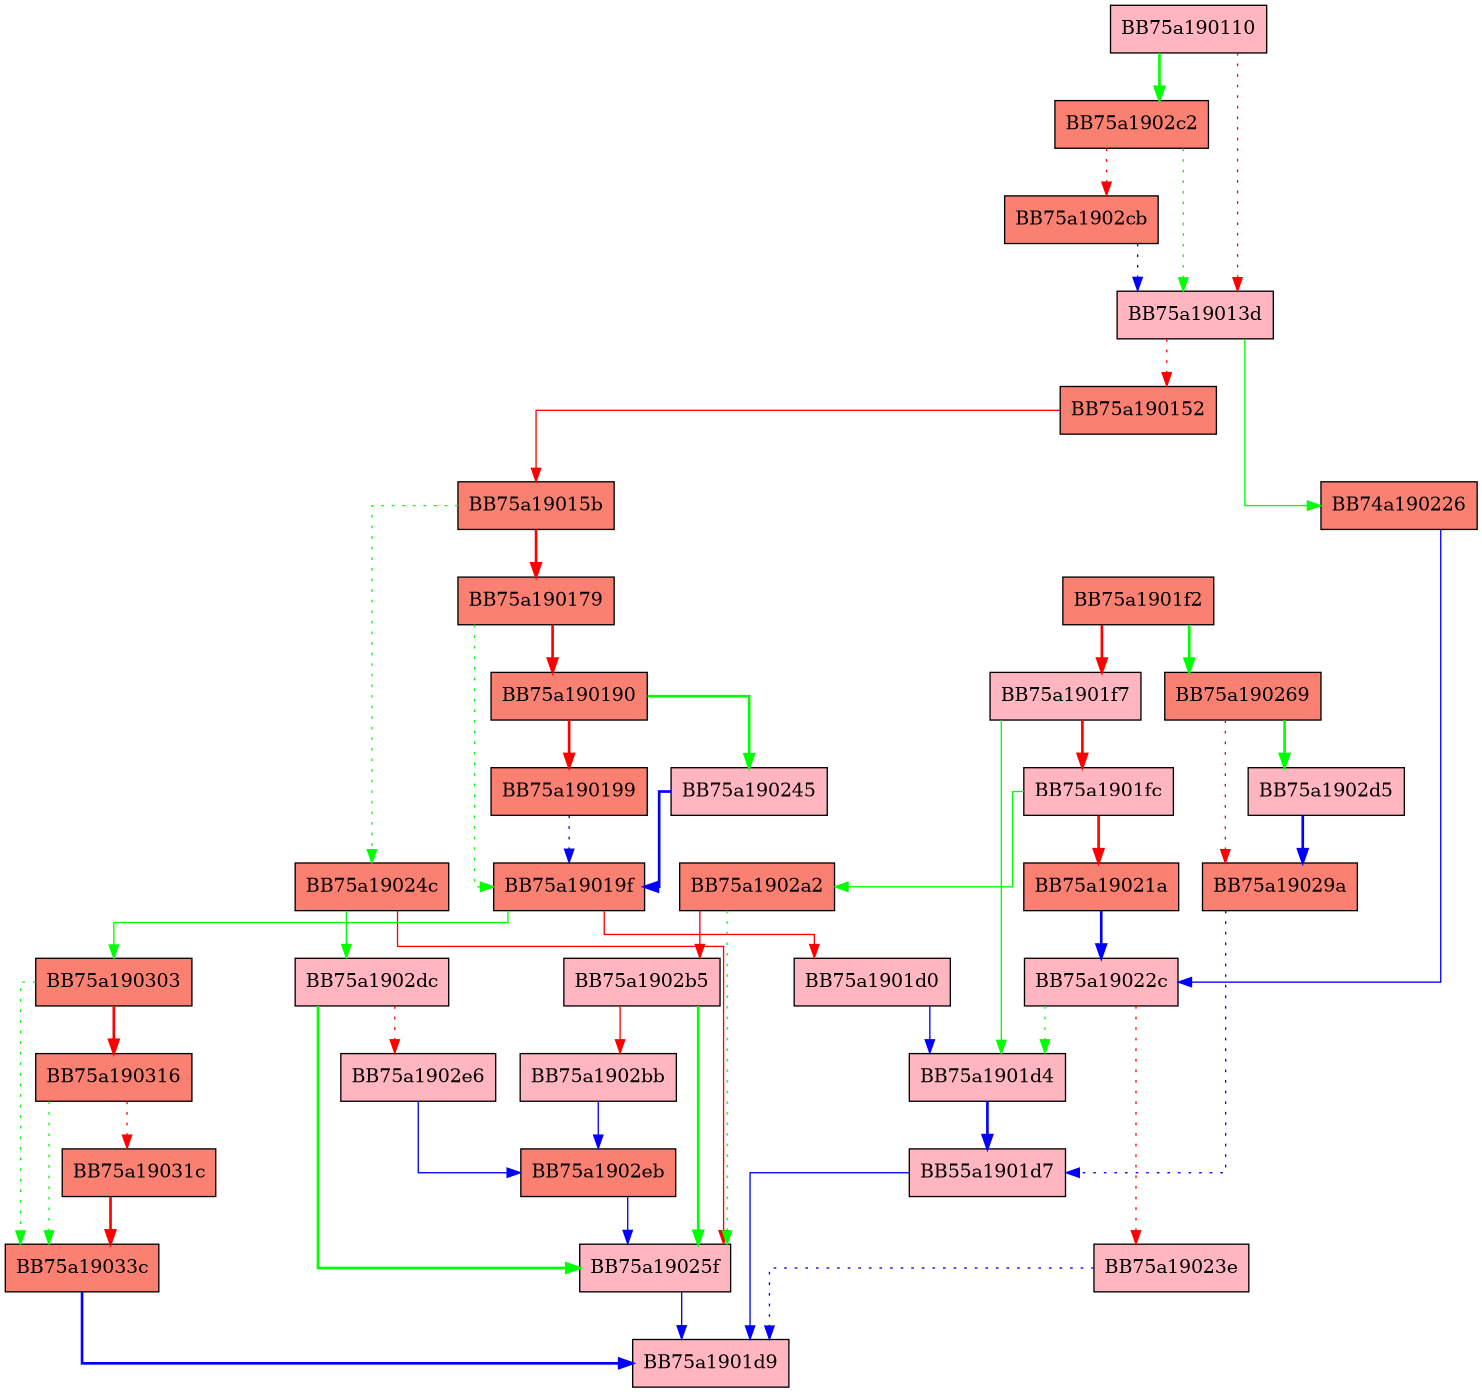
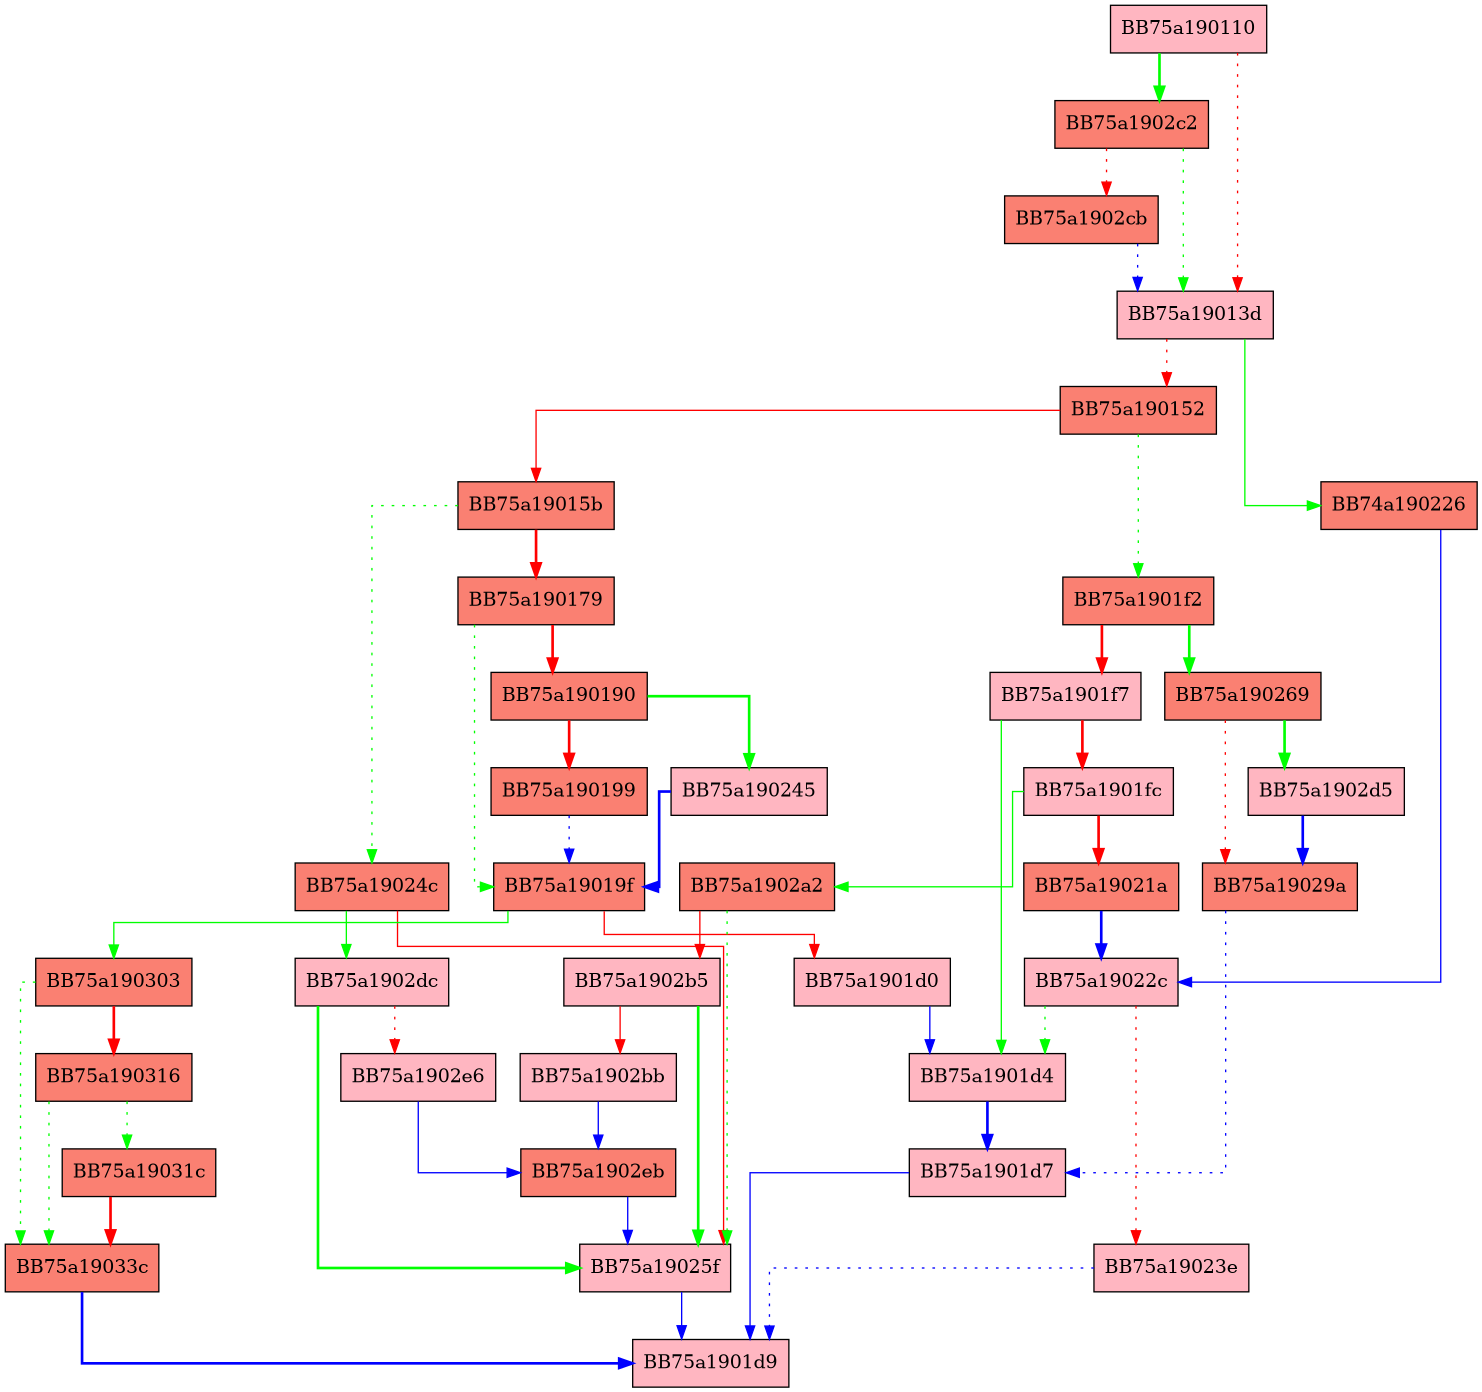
edge "BB75a190152" -> "BB75a1901f2": added
edge "BB75a190316" -> "BB75a19031c": color red -> green
node "BB55a1901d7": label "BB55a1901d7" -> "BB75a1901d7"
